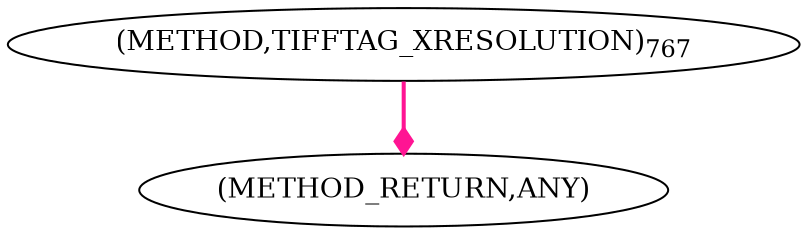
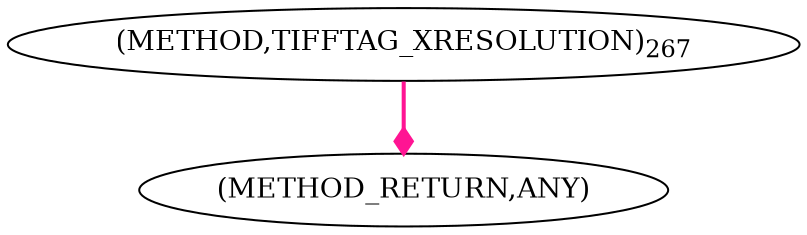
node "(METHOD,TIFFTAG_XRESOLUTION)": text "767" -> "267"
